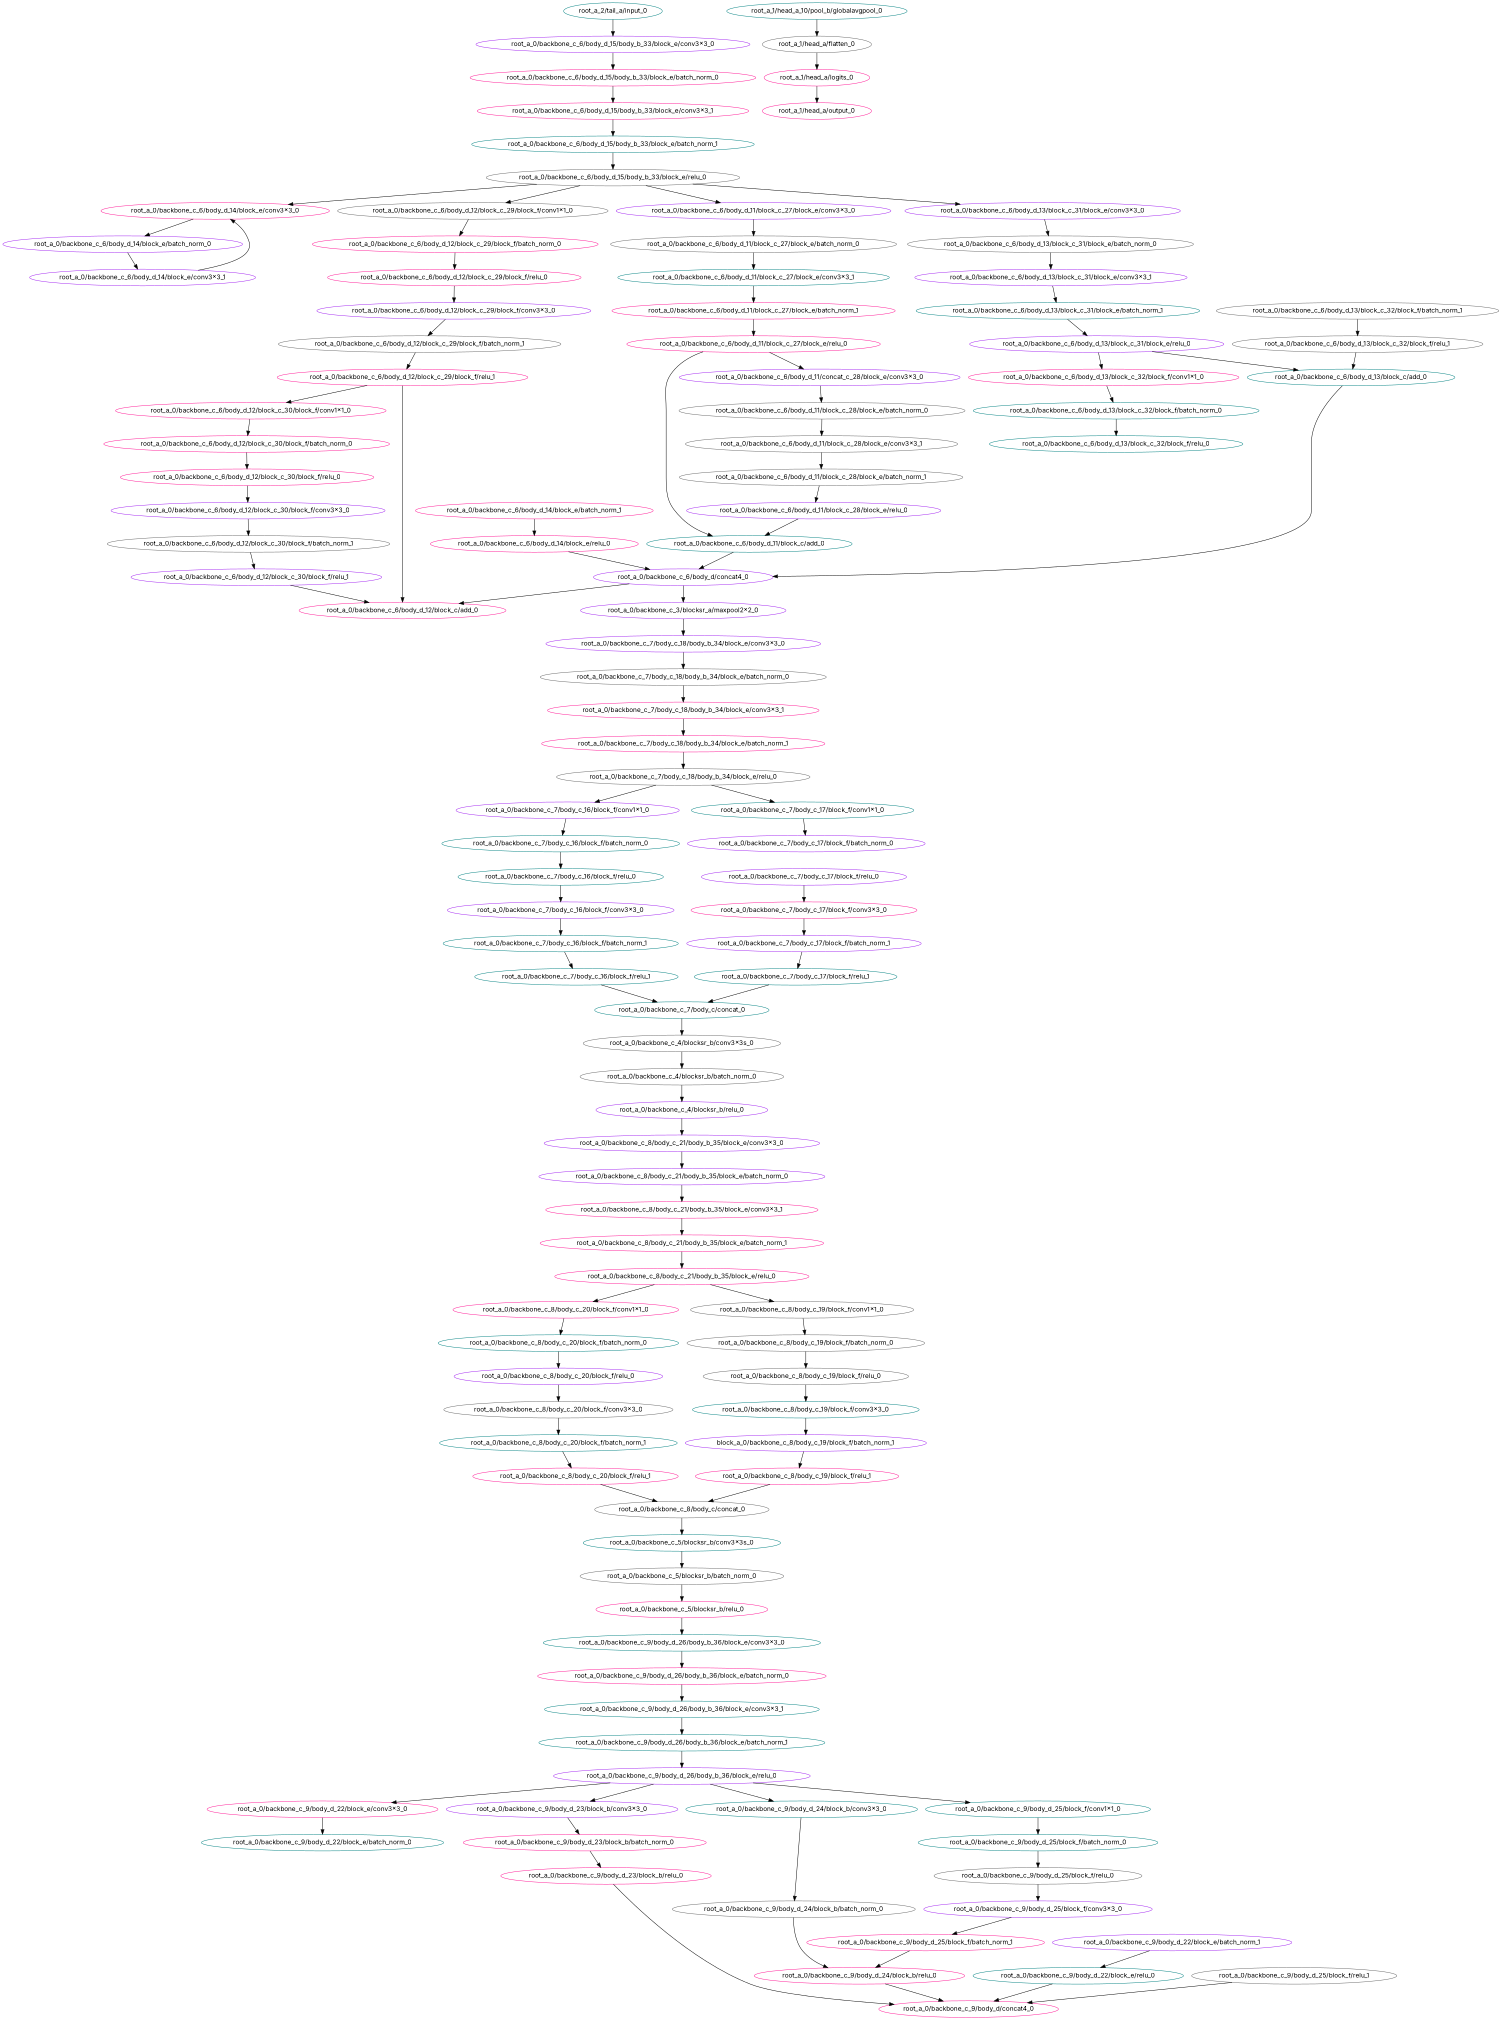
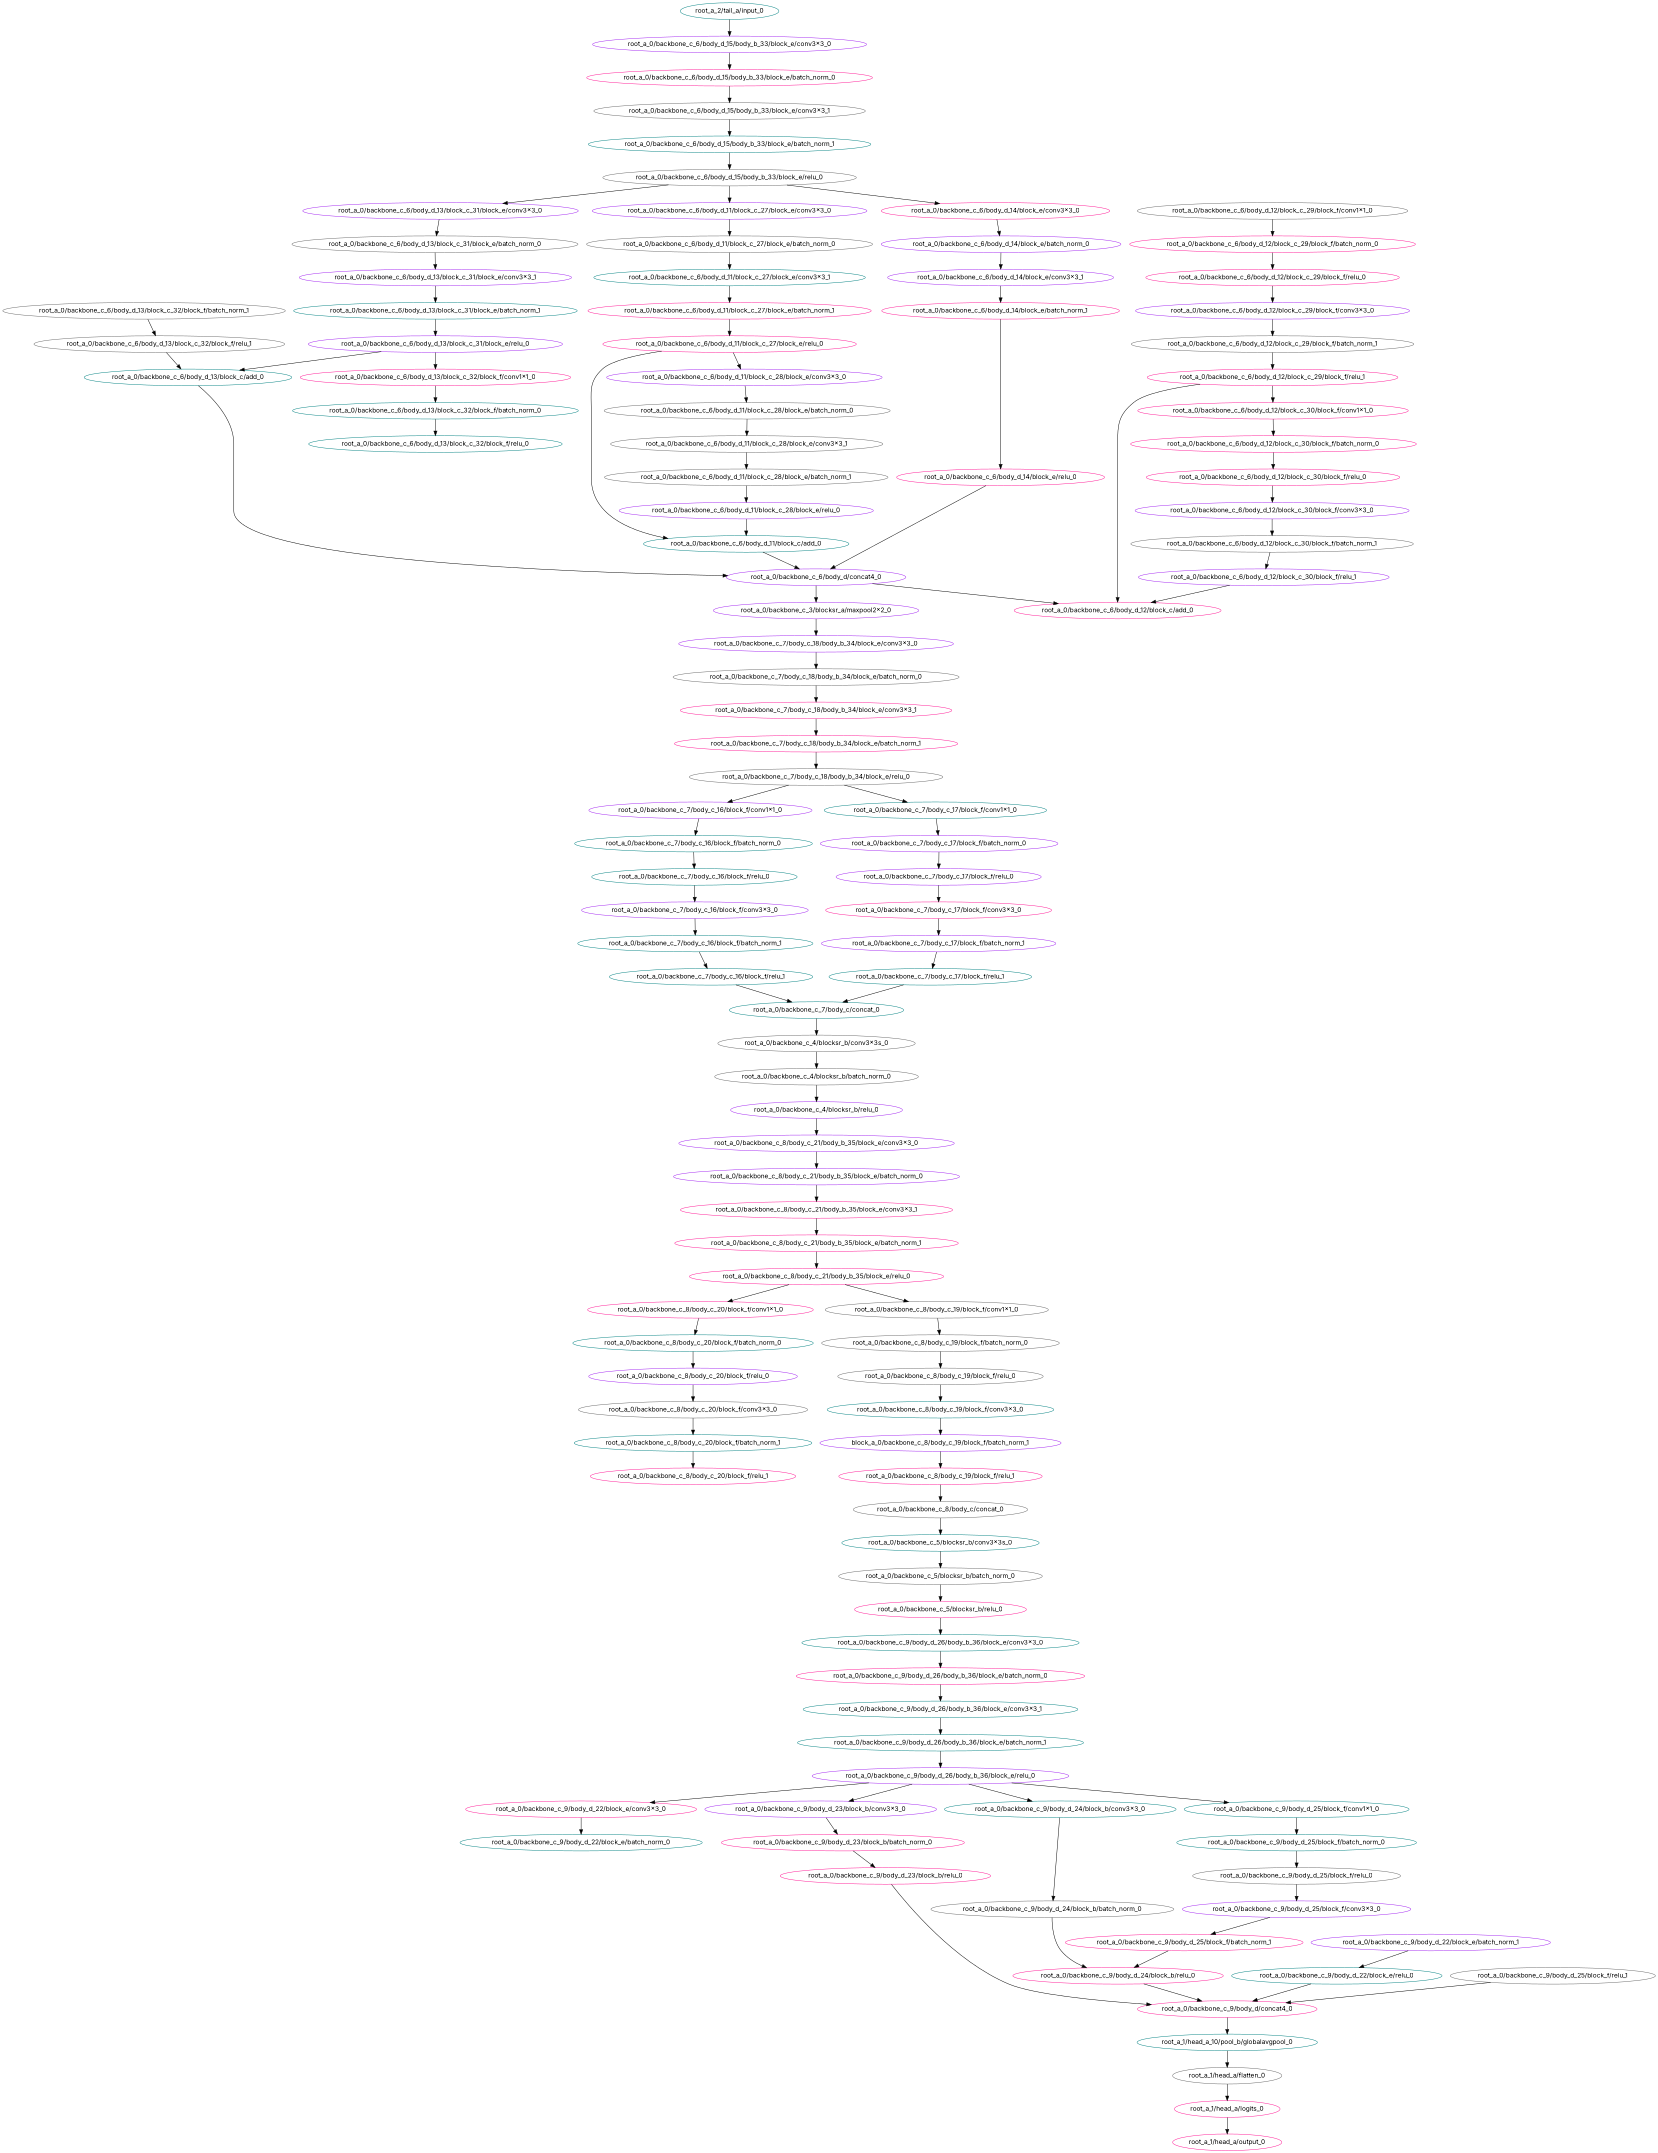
node "root_a_0/backbone_c_6/body_d_15/body_b_33/block_e/conv3x3_1": color deeppink -> gray40
edge "root_a_0/backbone_c_6/body_d_15/body_b_33/block_e/relu_0" -> "root_a_0/backbone_c_6/body_d_12/block_c_29/block_f/conv1x1_0": removed
edge "root_a_0/backbone_c_6/body_d_14/block_e/conv3x3_1" -> "root_a_0/backbone_c_6/body_d_14/block_e/conv3x3_0": now "root_a_0/backbone_c_6/body_d_14/block_e/conv3x3_1" -> "root_a_0/backbone_c_6/body_d_14/block_e/batch_norm_1"
node "root_a_0/backbone_c_6/body_d_11/concat_c_28/block_e/conv3x3_0": label "root_a_0/backbone_c_6/body_d_11/concat_c_28/block_e/conv3x3_0" -> "root_a_0/backbone_c_6/body_d_11/block_c_28/block_e/conv3x3_0"
edge "root_a_0/backbone_c_7/body_c_17/block_f/batch_norm_0" -> "root_a_0/backbone_c_7/body_c_17/block_f/relu_0": added
edge "root_a_0/backbone_c_8/body_c_20/block_f/relu_1" -> "root_a_0/backbone_c_8/body_c/concat_0": removed
edge "root_a_0/backbone_c_9/body_d/concat4_0" -> "root_a_1/head_a_10/pool_b/globalavgpool_0": added
